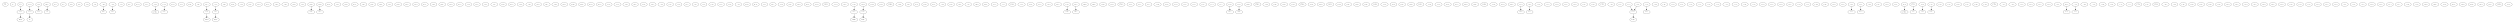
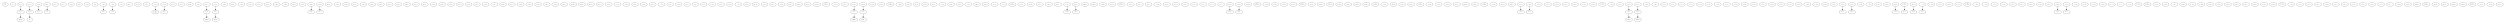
edge "2712-" -> "2724-": now "2712-" -> "2724+"
